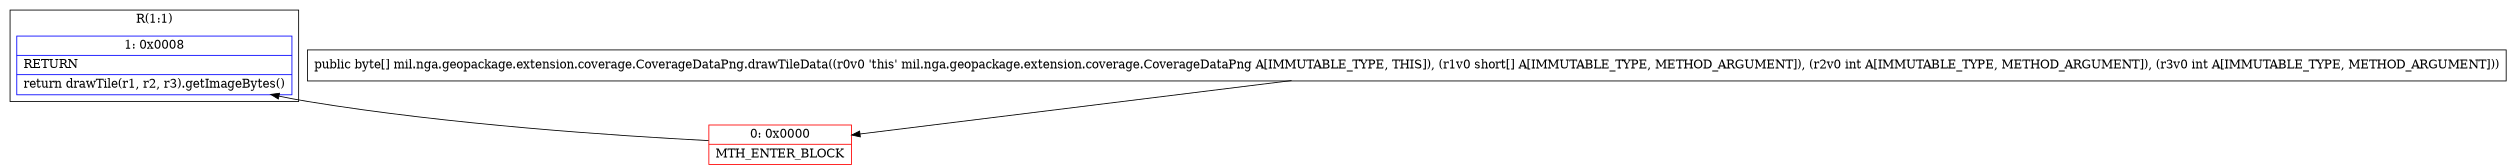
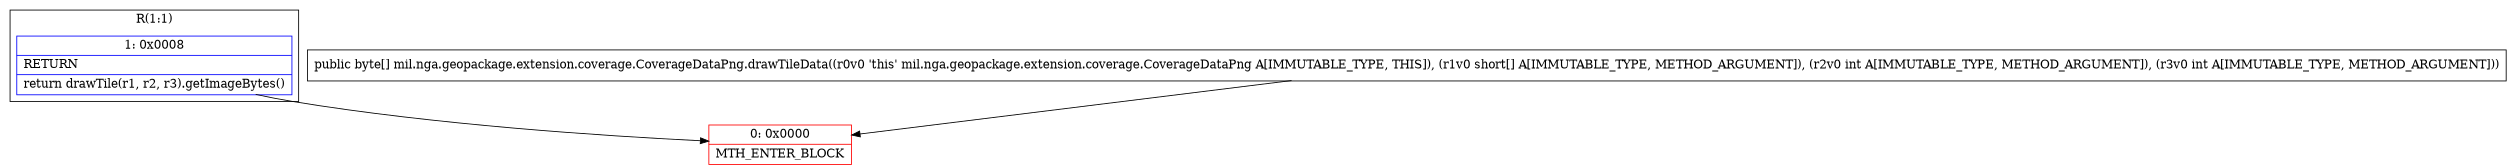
edge "0: 0x0000" -> "1: 0x0008": reversed
